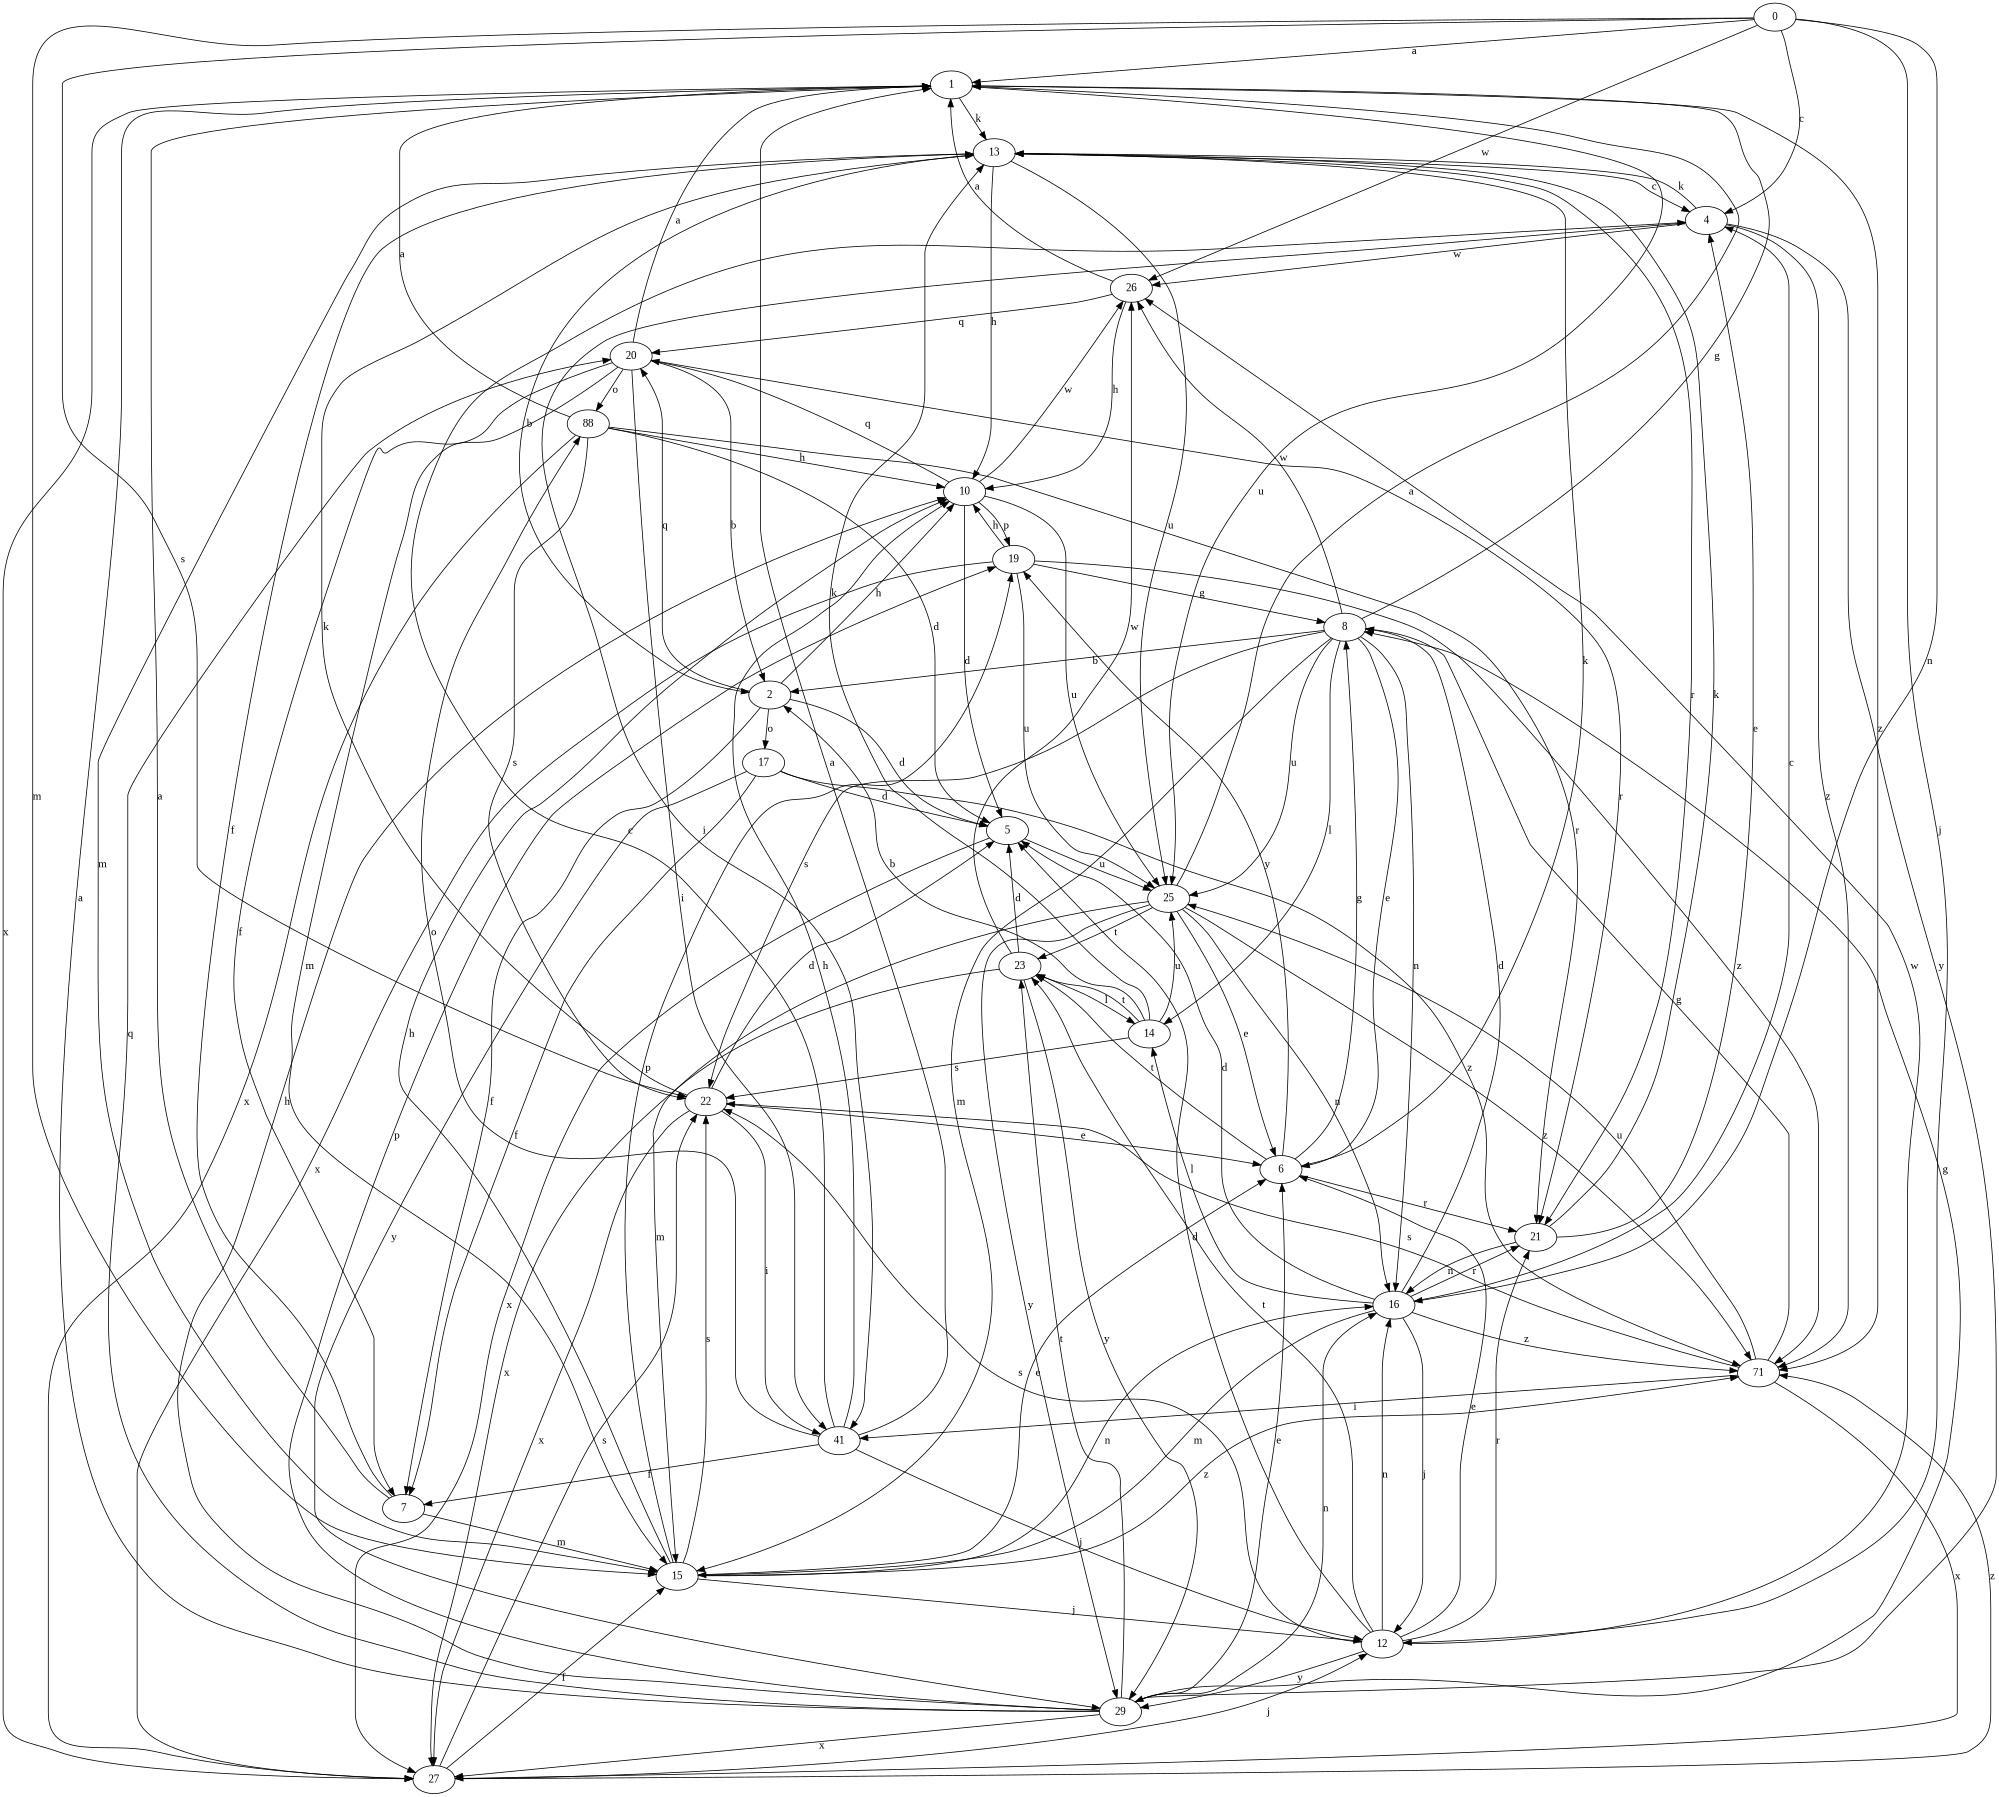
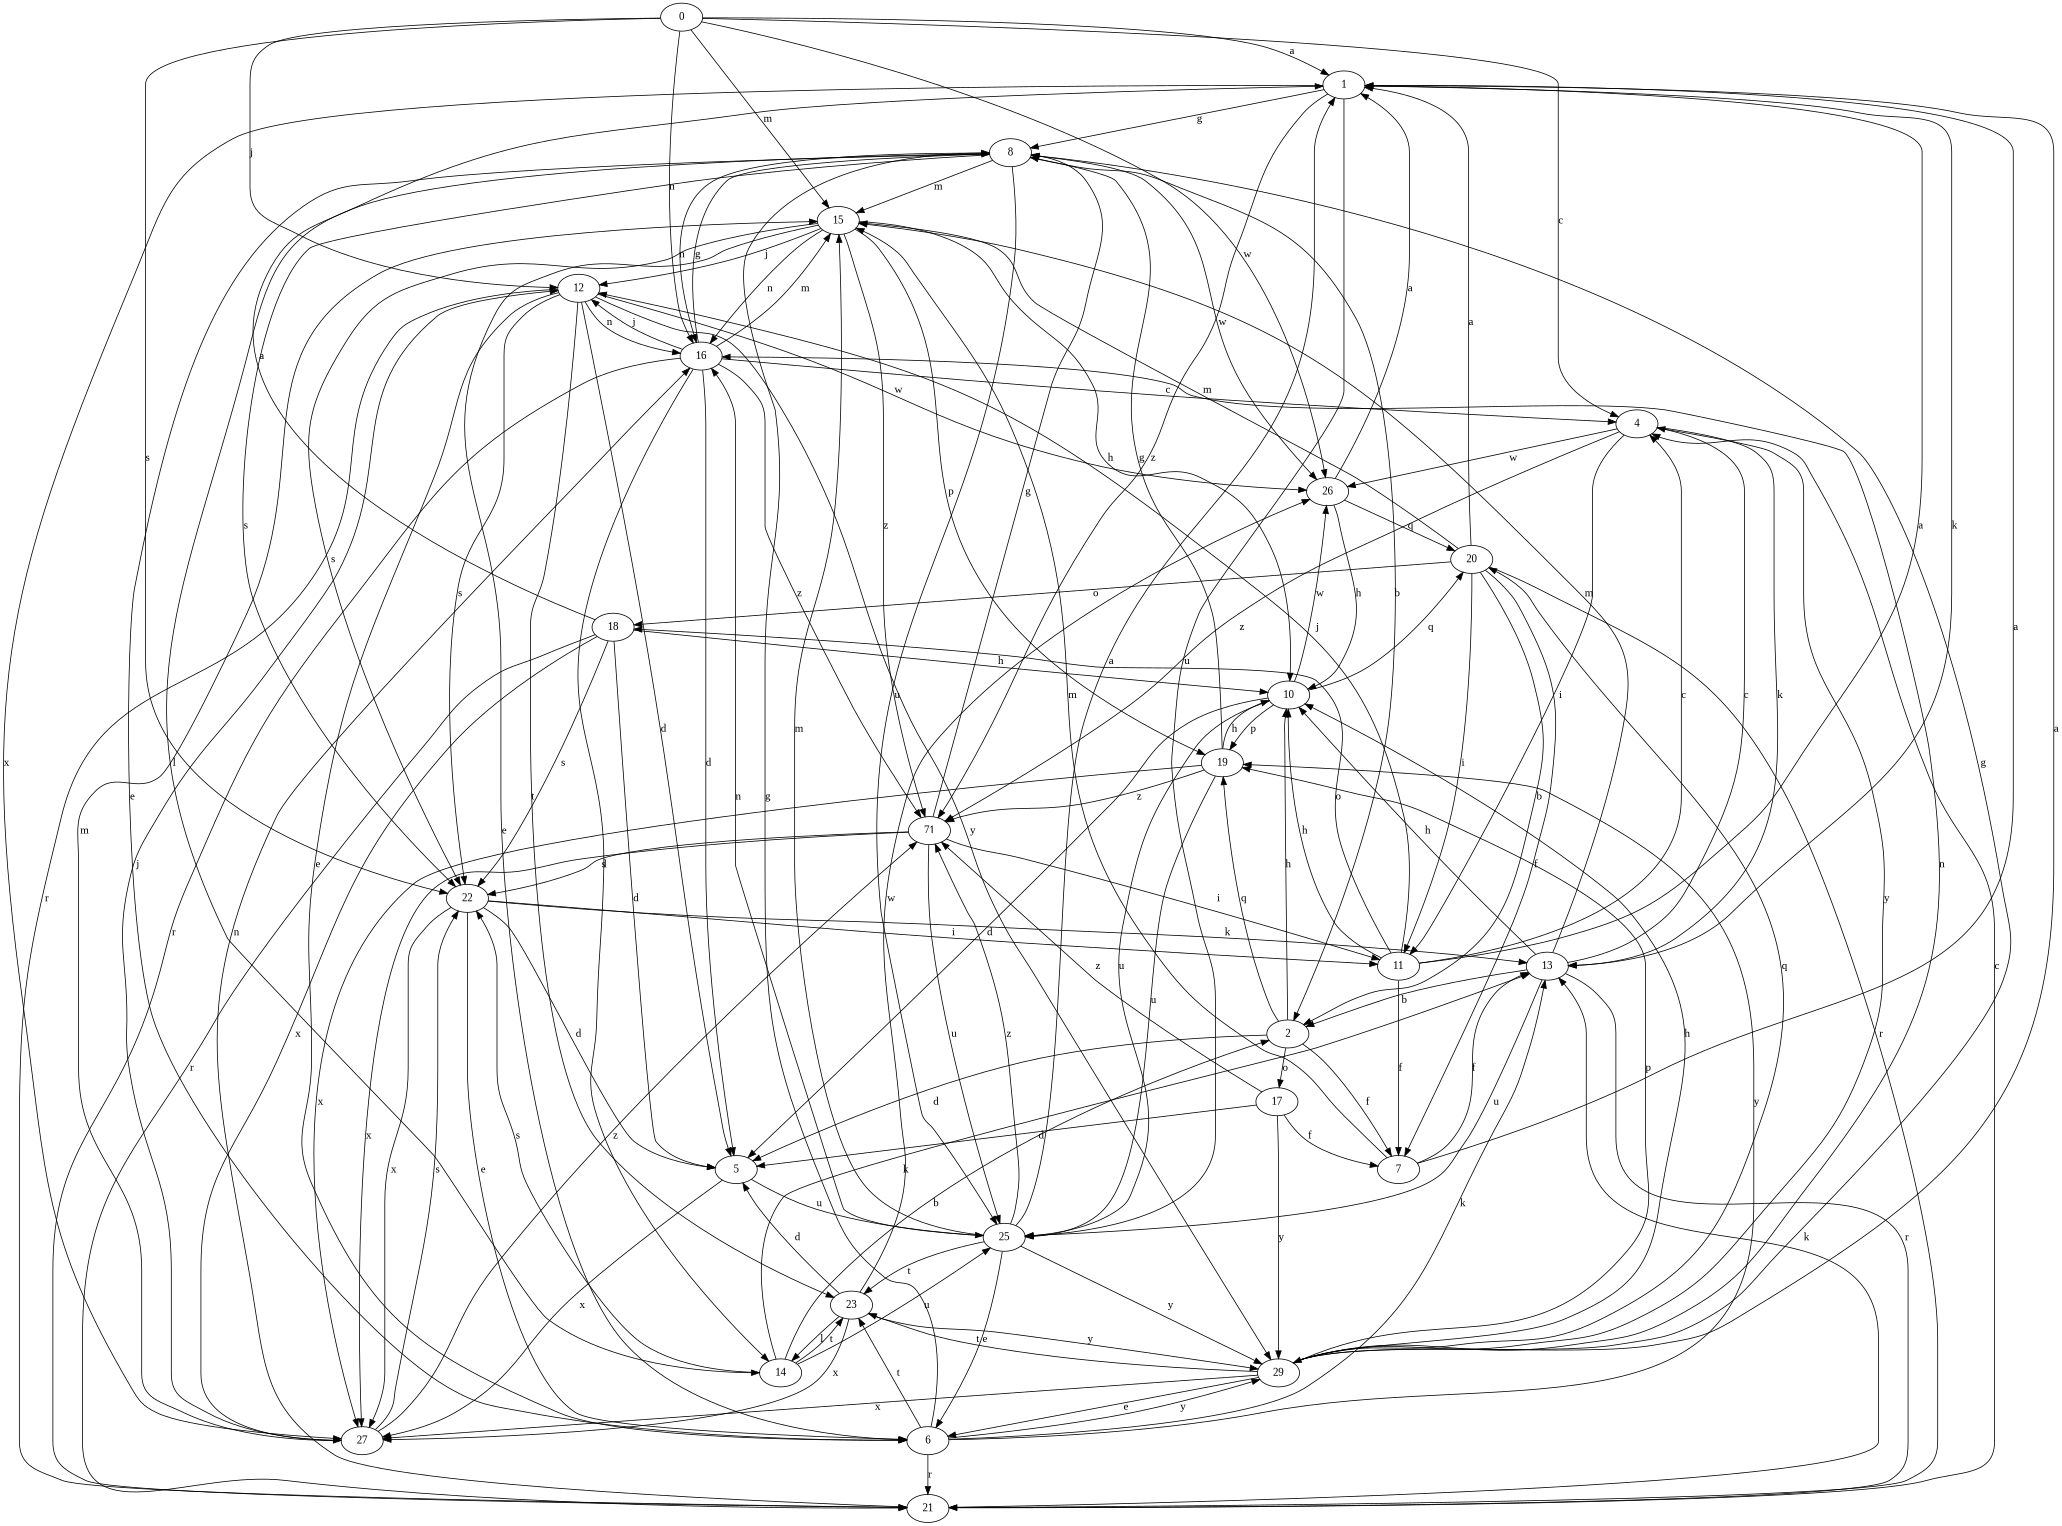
edge "8" -> "1": reversed
node "88": label "88" -> "18"
edge "2" -> "20": now "2" -> "19"
edge "21" -> "4": label "e" -> "c"
edge "16" -> "8": label "d" -> "g"
edge "6" -> "29": added, label "y"
node "41": label "41" -> "11"
edge "27" -> "15": label "f" -> "m"
